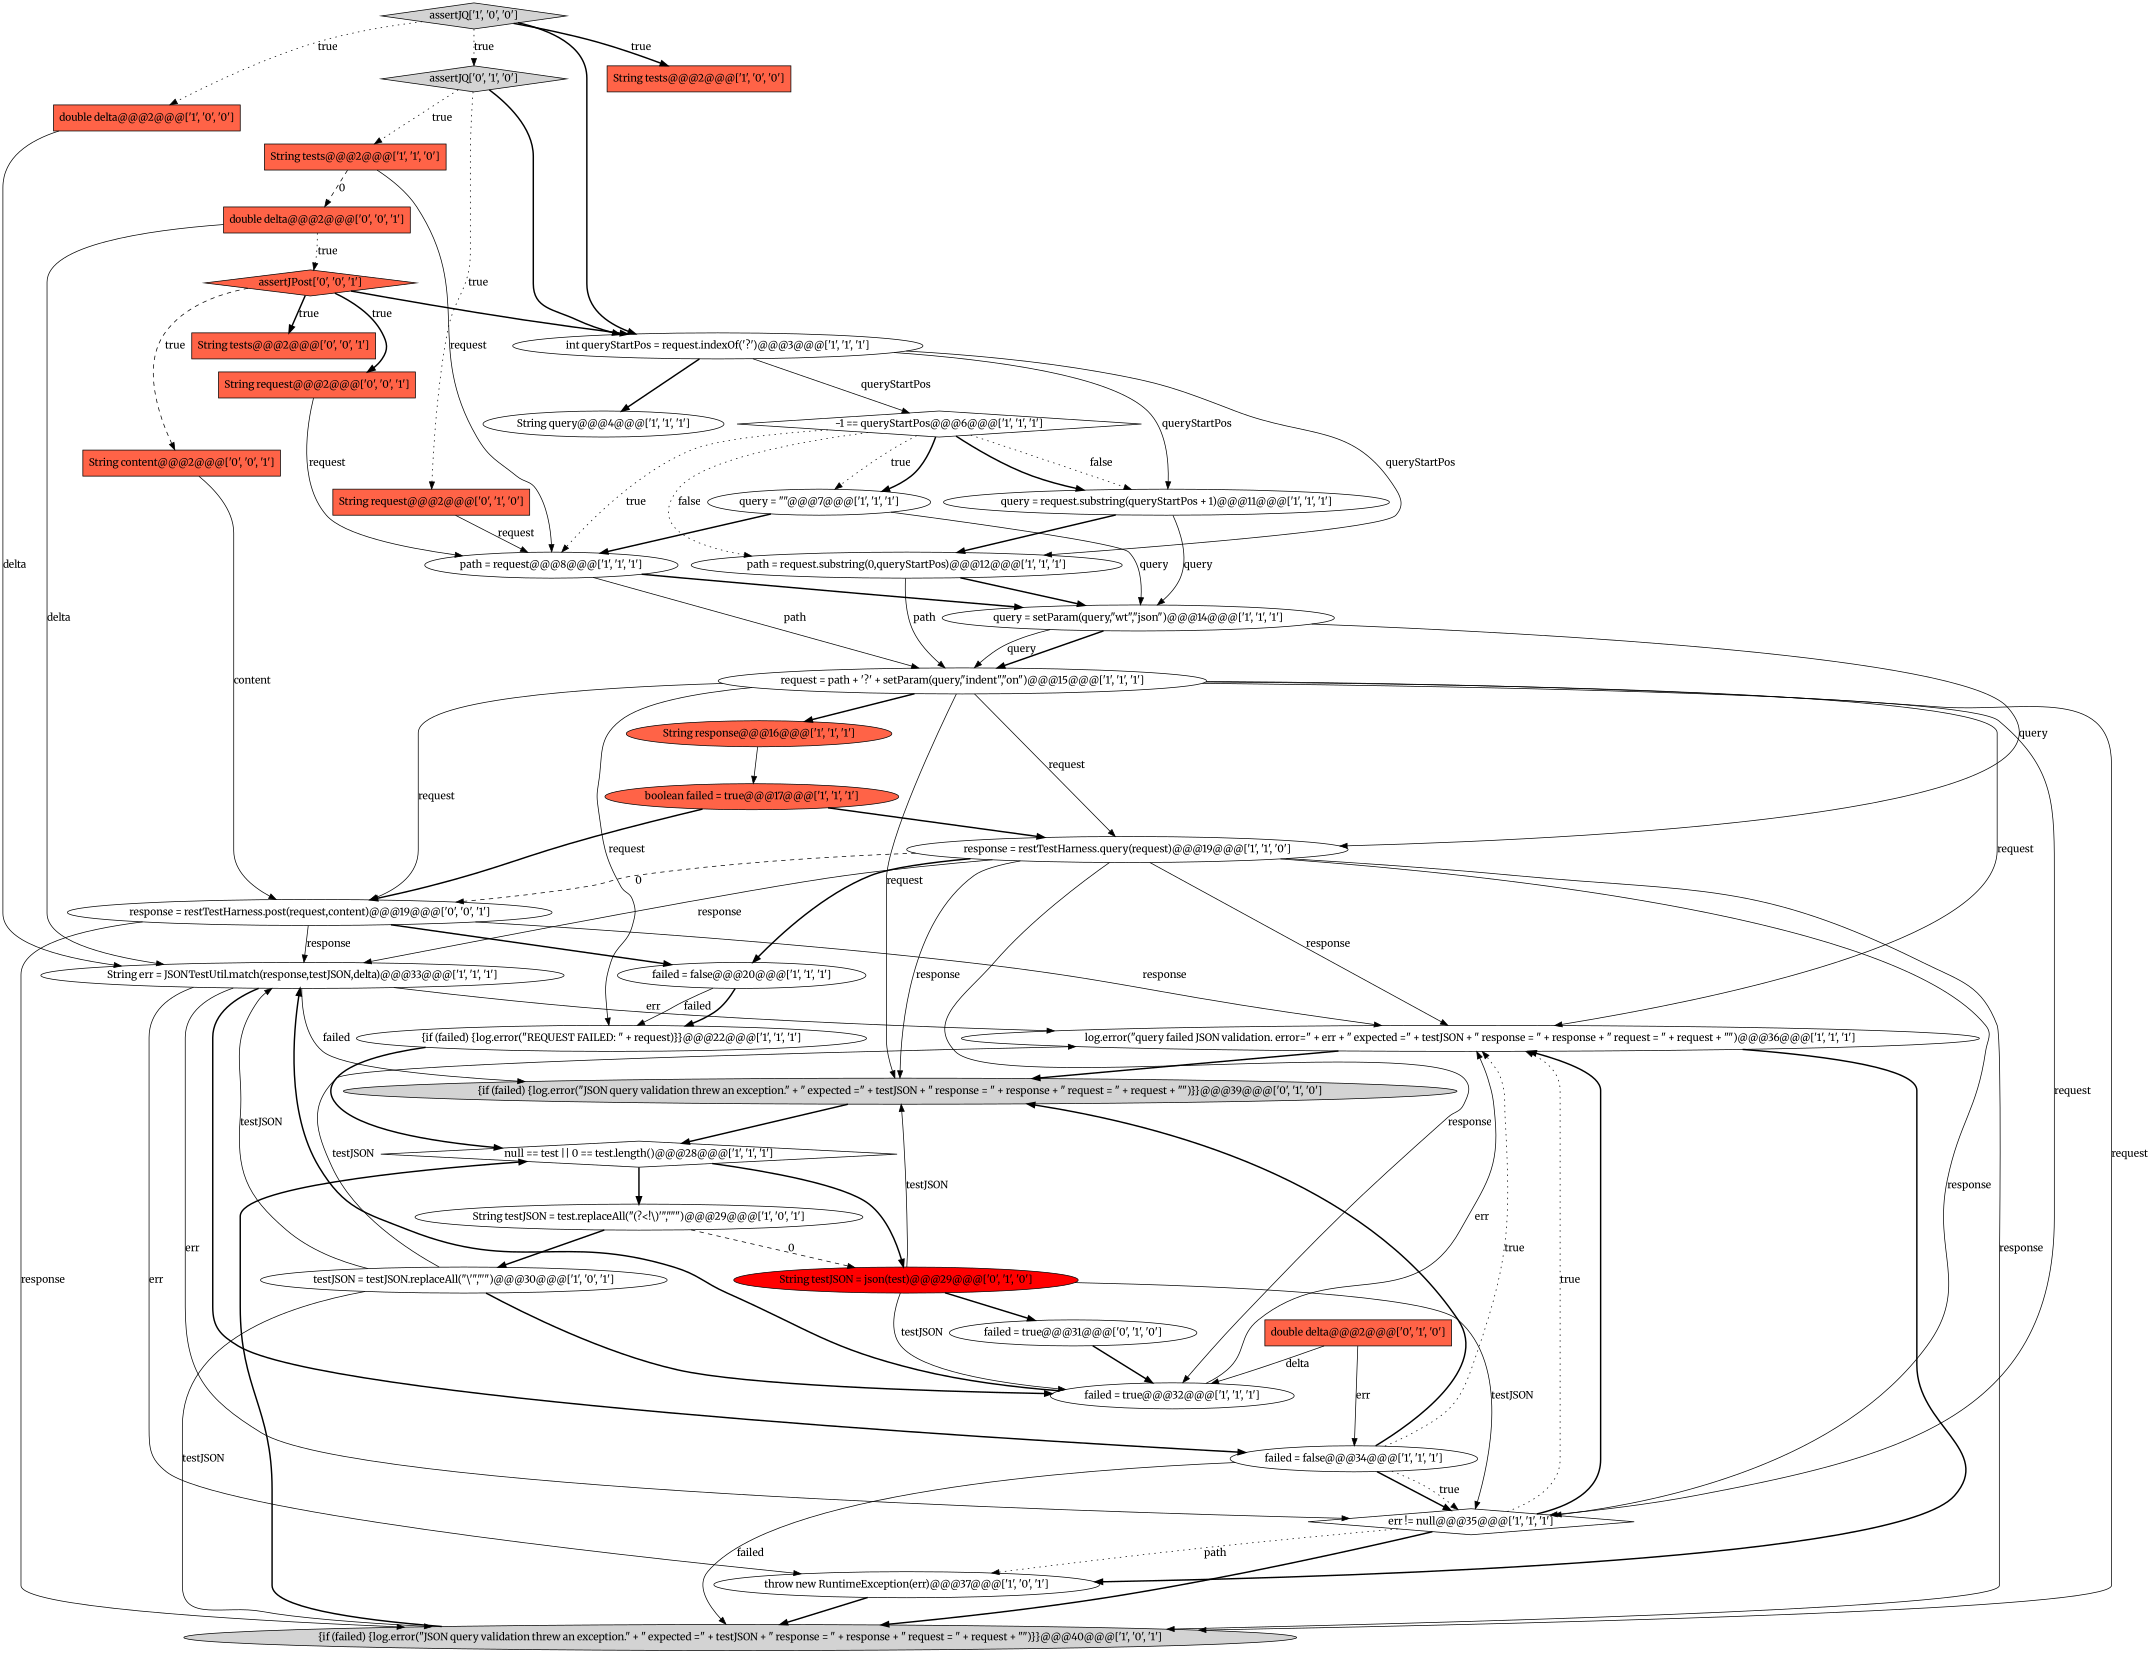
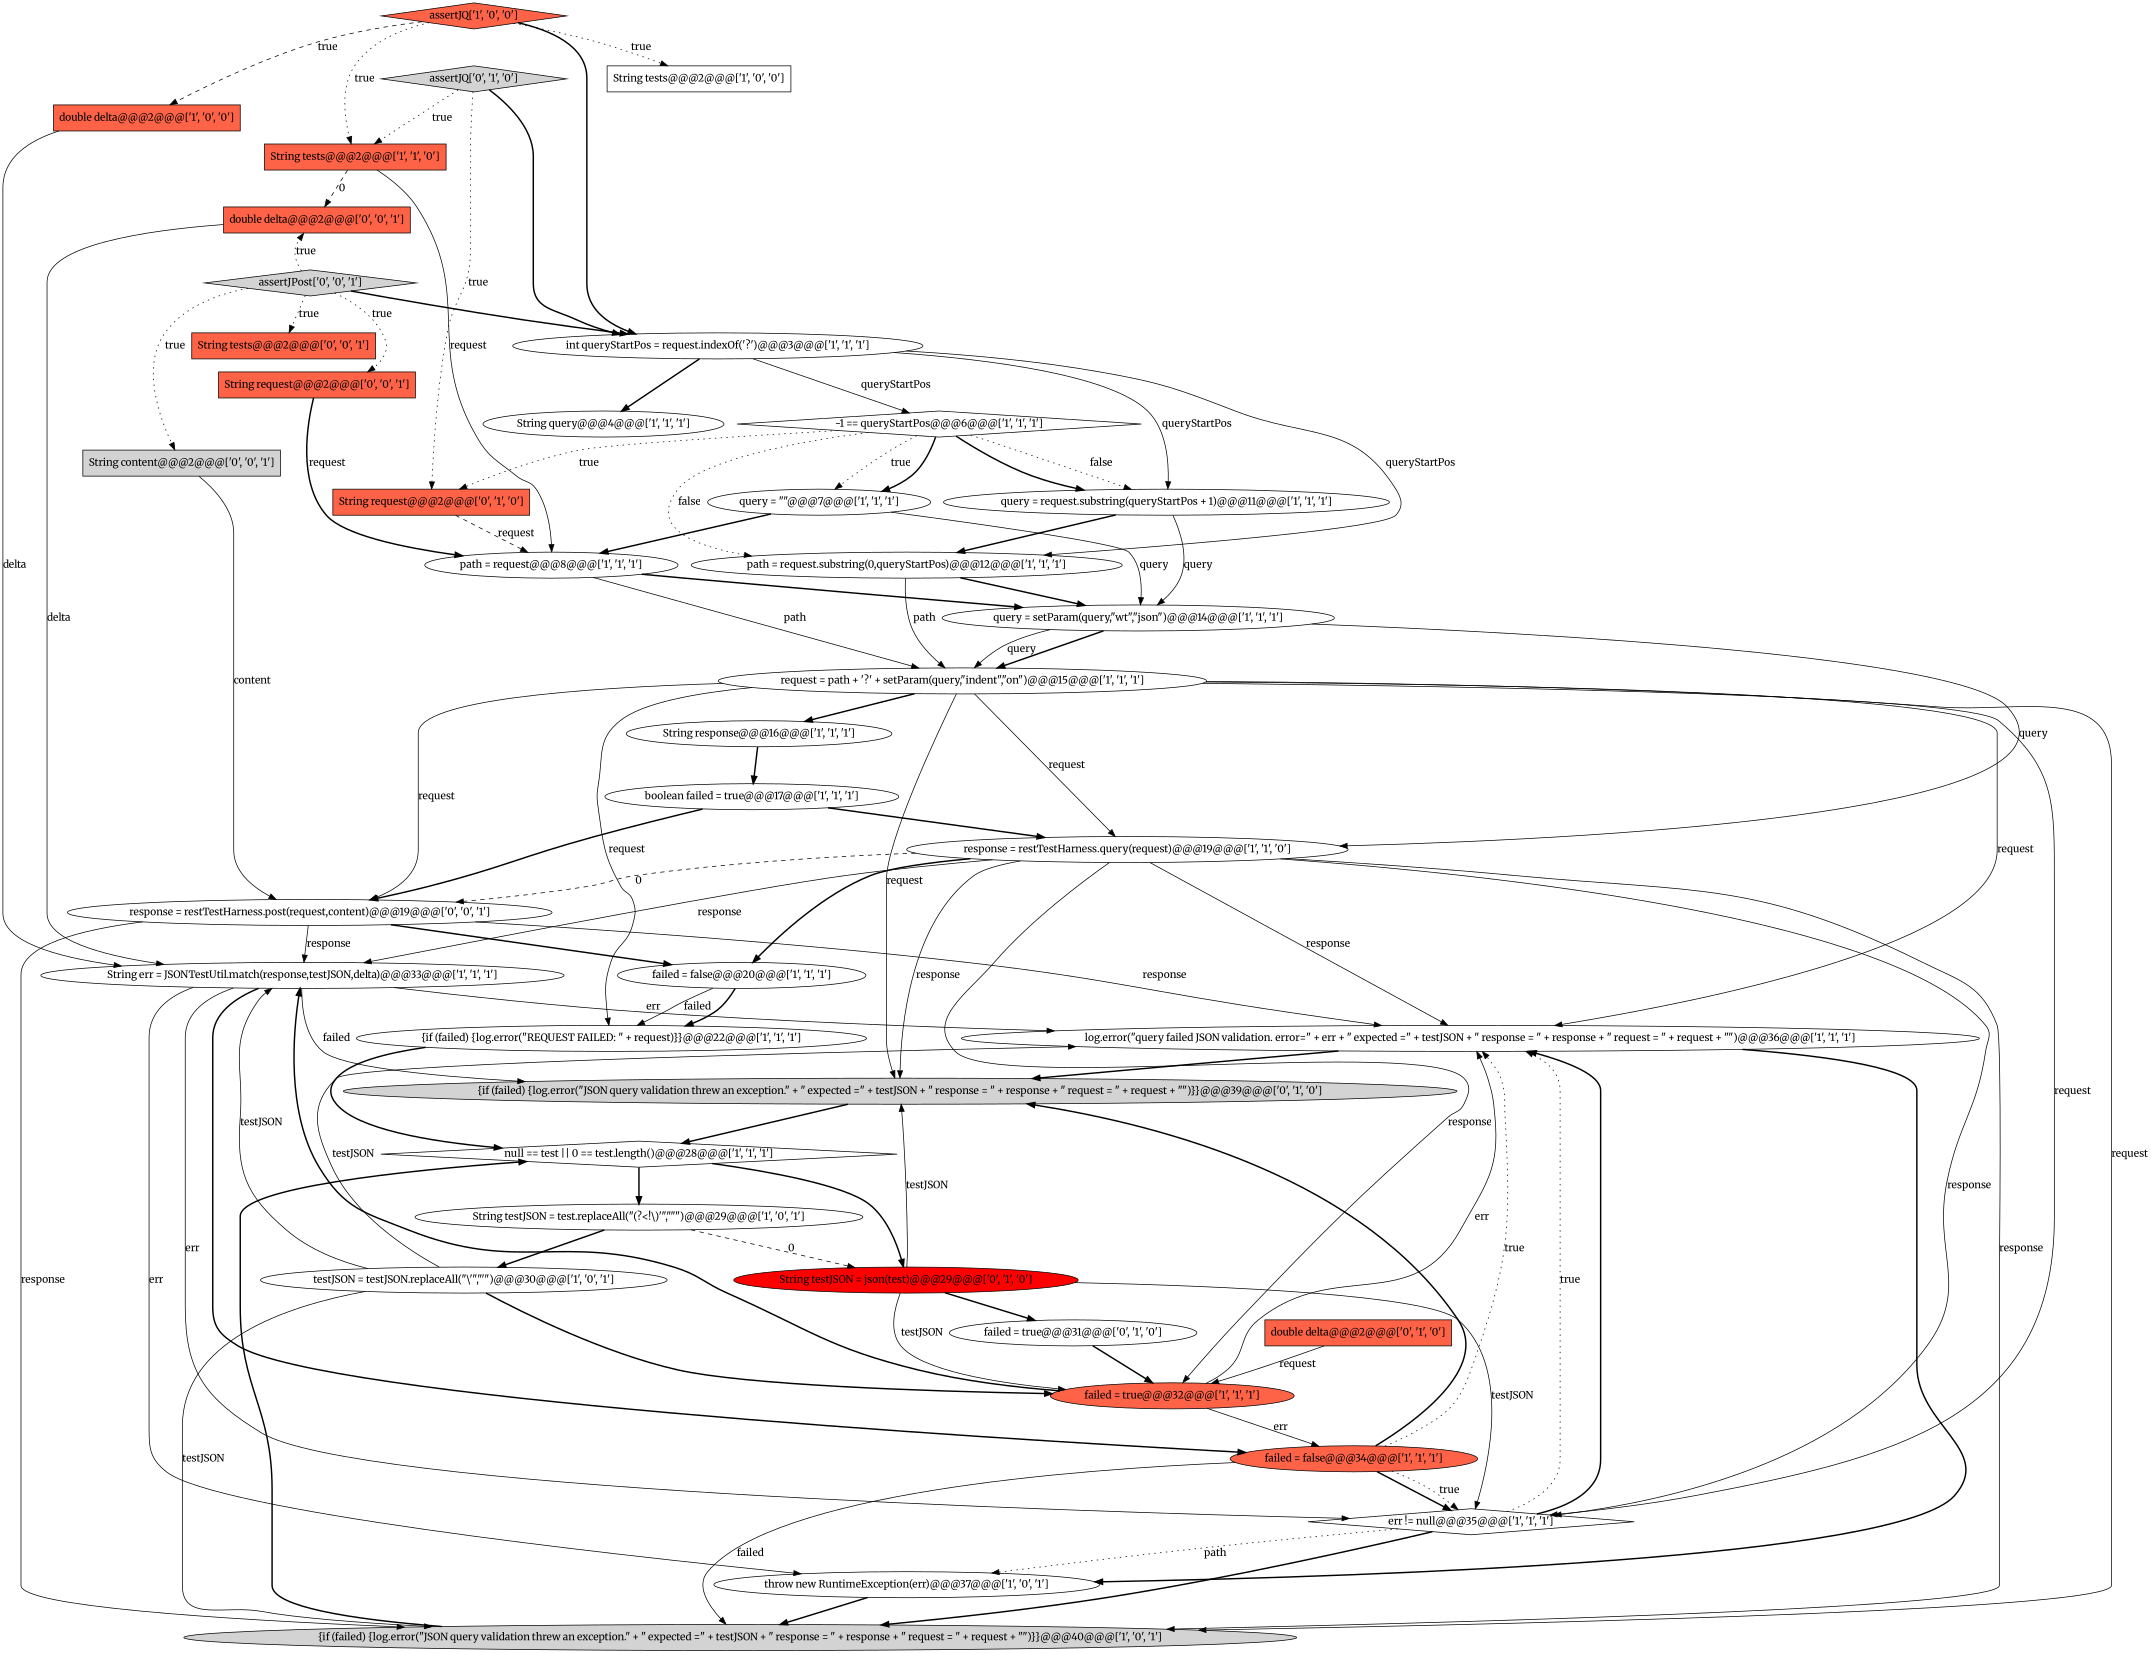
node "assertJQ['1', '0', '0']": fillcolor lightgray -> tomato
edge "assertJQ['1', '0', '0']" -> "String tests@@@2@@@['1', '0', '0']": style bold -> dotted
edge "assertJQ['1', '0', '0']" -> "assertJQ['0', '1', '0']": now "assertJQ['1', '0', '0']" -> "String tests@@@2@@@['1', '1', '0']"
edge "assertJQ['1', '0', '0']" -> "double delta@@@2@@@['1', '0', '0']": style dotted -> dashed
node "String tests@@@2@@@['1', '0', '0']": fillcolor tomato -> white
edge "double delta@@@2@@@['0', '0', '1']" -> "assertJPost['0', '0', '1']": reversed
node "assertJPost['0', '0', '1']": fillcolor tomato -> lightgray
edge "assertJPost['0', '0', '1']" -> "String tests@@@2@@@['0', '0', '1']": style bold -> dotted
edge "assertJPost['0', '0', '1']" -> "String request@@@2@@@['0', '0', '1']": style bold -> dotted
edge "assertJPost['0', '0', '1']" -> "String content@@@2@@@['0', '0', '1']": style dashed -> dotted
edge "-1 == queryStartPos@@@6@@@['1', '1', '1']" -> "path = request@@@8@@@['1', '1', '1']": now "-1 == queryStartPos@@@6@@@['1', '1', '1']" -> "String request@@@2@@@['0', '1', '0']"
node "String content@@@2@@@['0', '0', '1']": fillcolor tomato -> lightgray
edge "String request@@@2@@@['0', '0', '1']" -> "path = request@@@8@@@['1', '1', '1']": style solid -> bold
edge "String request@@@2@@@['0', '1', '0']" -> "path = request@@@8@@@['1', '1', '1']": style solid -> dashed
node "String response@@@16@@@['1', '1', '1']": fillcolor tomato -> white
edge "String response@@@16@@@['1', '1', '1']" -> "boolean failed = true@@@17@@@['1', '1', '1']": style solid -> bold
node "boolean failed = true@@@17@@@['1', '1', '1']": fillcolor tomato -> white
edge "double delta@@@2@@@['0', '1', '0']" -> "failed = true@@@32@@@['1', '1', '1']": label "delta" -> "request"
edge "double delta@@@2@@@['0', '1', '0']" -> "failed = false@@@34@@@['1', '1', '1']": now "failed = true@@@32@@@['1', '1', '1']" -> "failed = false@@@34@@@['1', '1', '1']"
node "failed = true@@@32@@@['1', '1', '1']": fillcolor white -> tomato
node "failed = false@@@34@@@['1', '1', '1']": fillcolor white -> tomato
